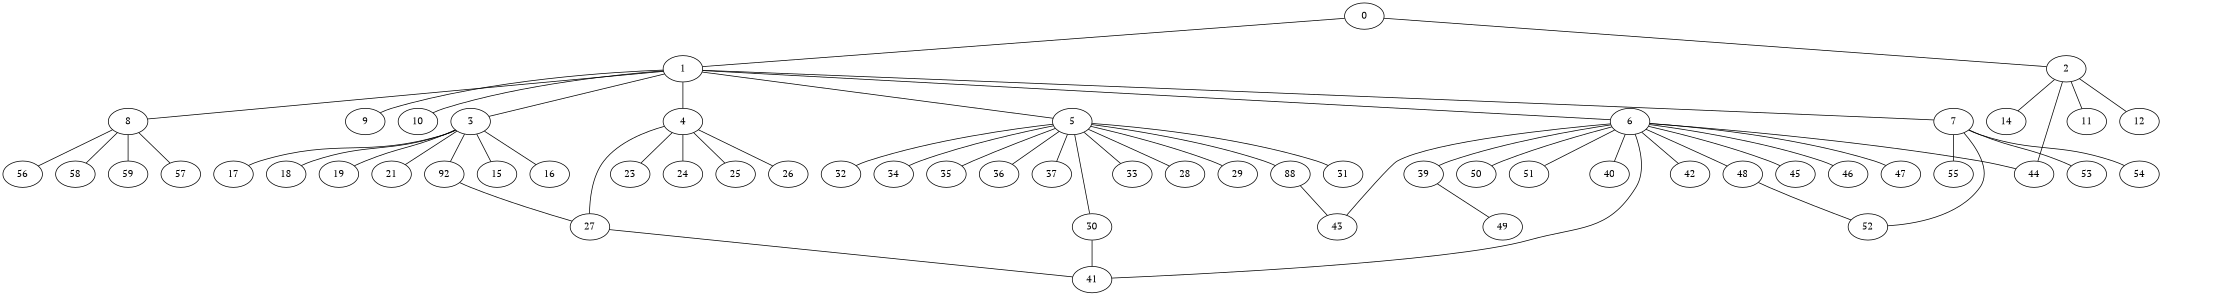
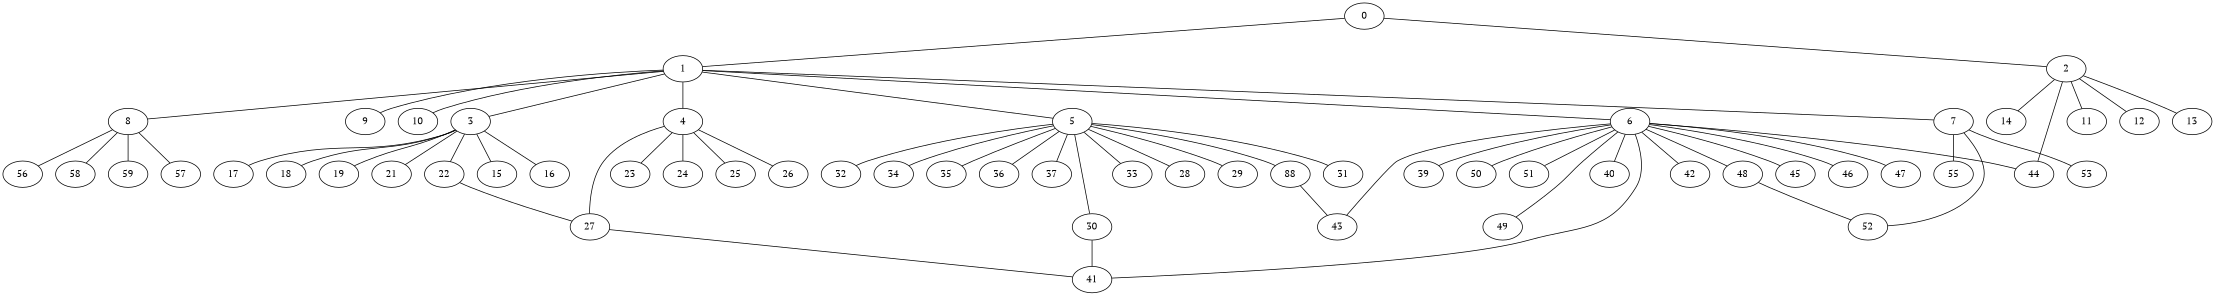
node "13": added
node "92": label "92" -> "22"
node "54": removed
edge "39" -- "49": now "6" -- "49"
